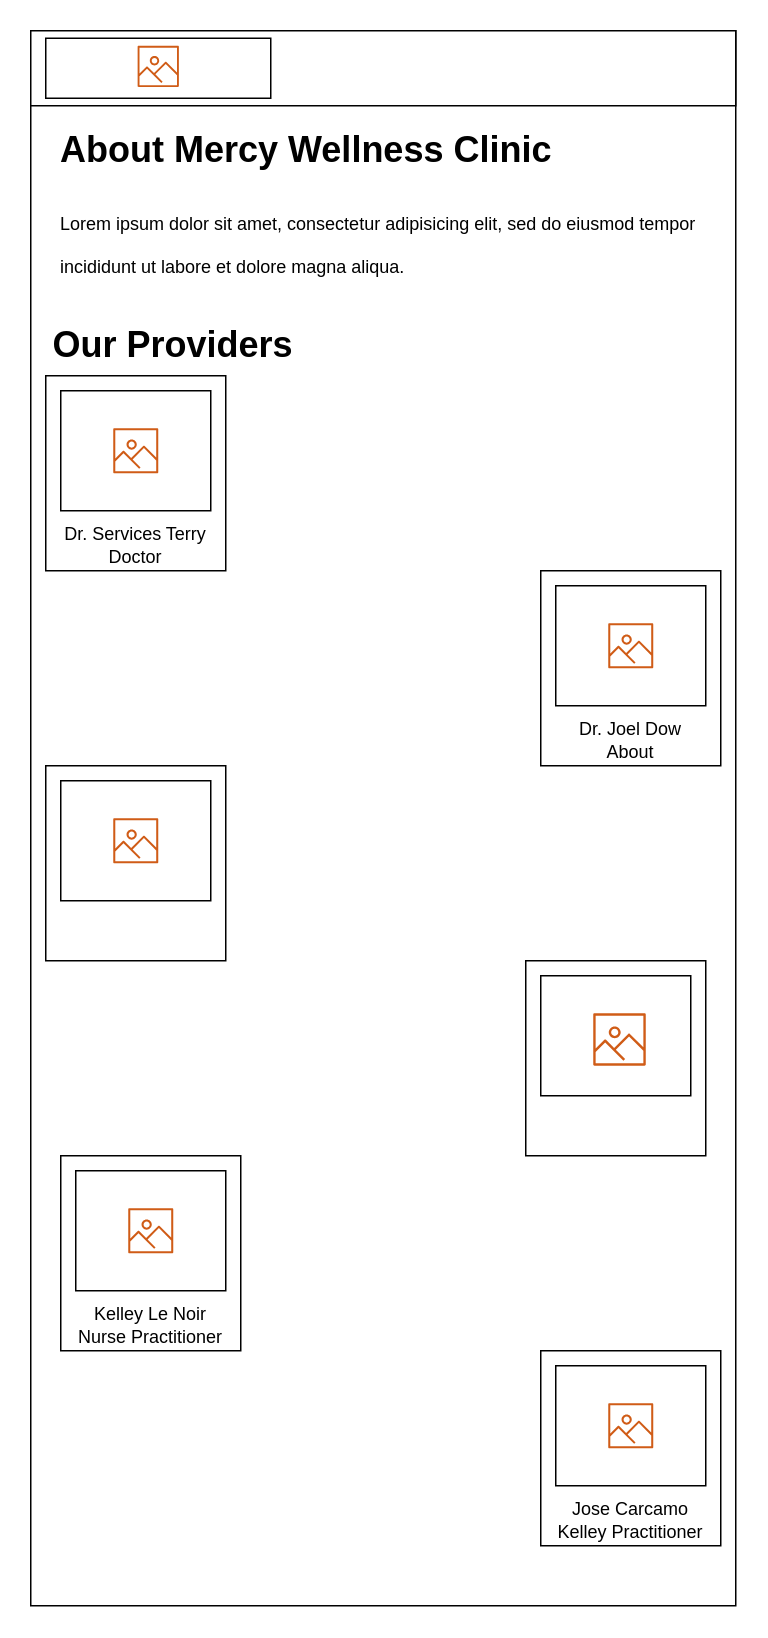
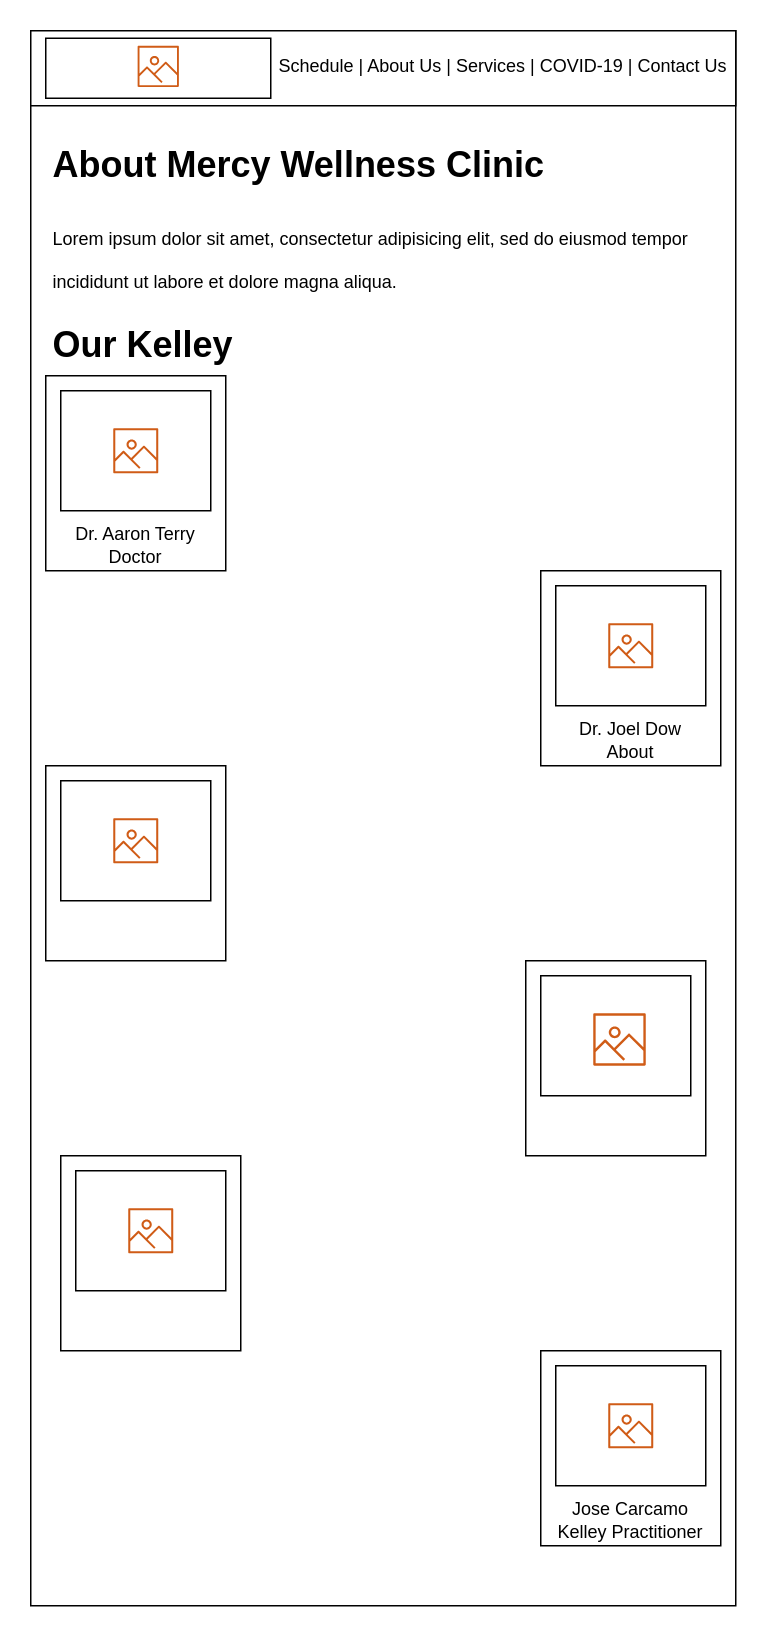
node "Schedule | About Us | Services | COVID-19 | Contact Us": added
node "About Mercy Wellness ClinicLorem ipsum dolor sit amet, consectetur adipisicing elit, sed do eiusmod tempor incididunt ut labore et dolore magna aliqua.": moved (391, 211) -> (383, 226)
node "Our Providers": label "Our Providers" -> "Our Kelley"
node "Dr. Services Terry Doctor": label "Dr. Services Terry Doctor" -> "Dr. Aaron Terry Doctor"
node "Kelley Le Noir Nurse Practitioner": removed
